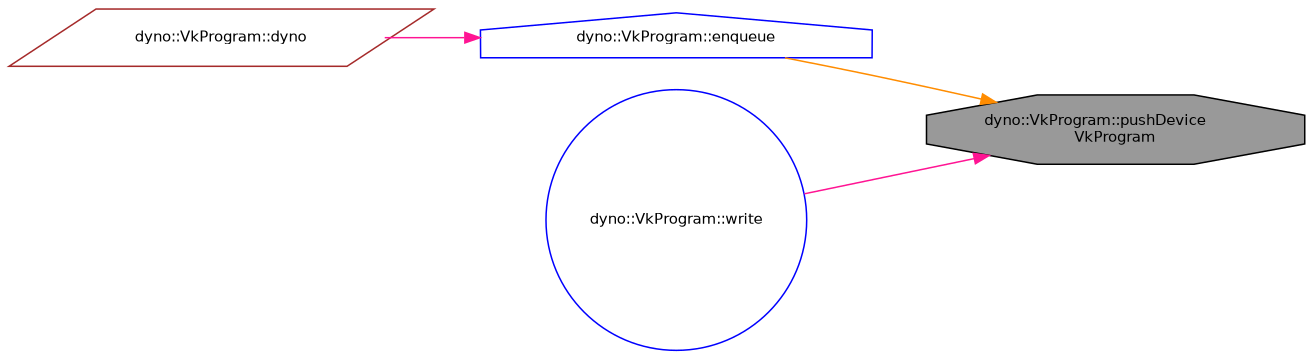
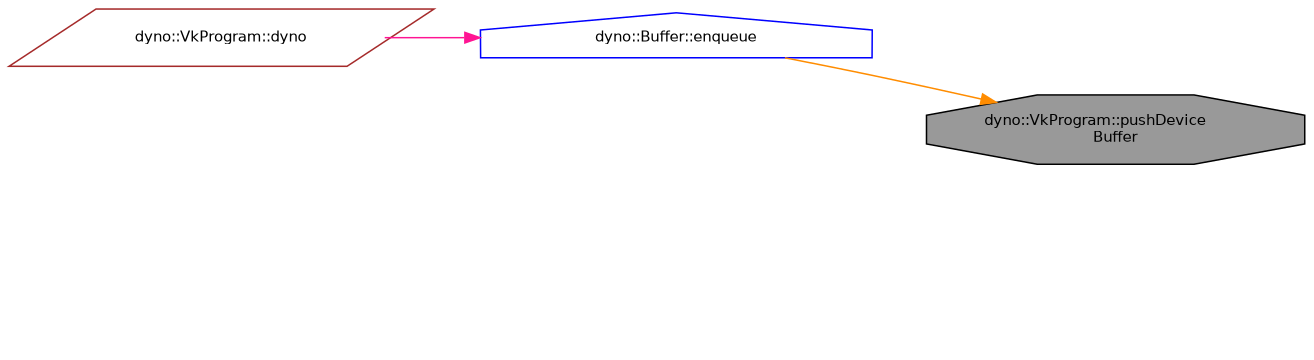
node "dyno::VkProgram::enqueue": label "dyno::VkProgram::enqueue" -> "dyno::Buffer::enqueue"
node "dyno::VkProgram::pushDevice VkProgram": label "dyno::VkProgram::pushDevice VkProgram" -> "dyno::VkProgram::pushDevice Buffer"
node "dyno::VkProgram::write": removed
